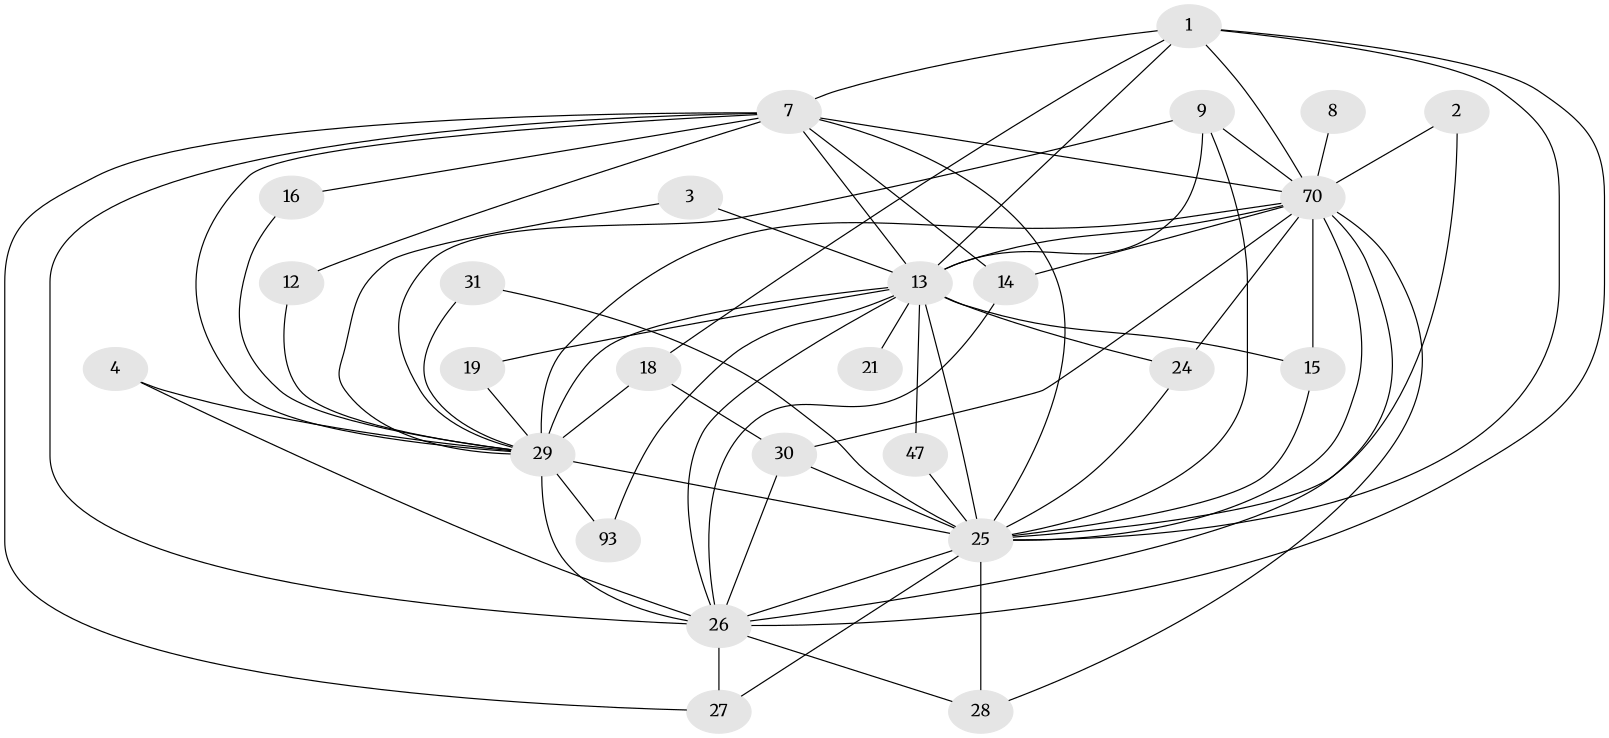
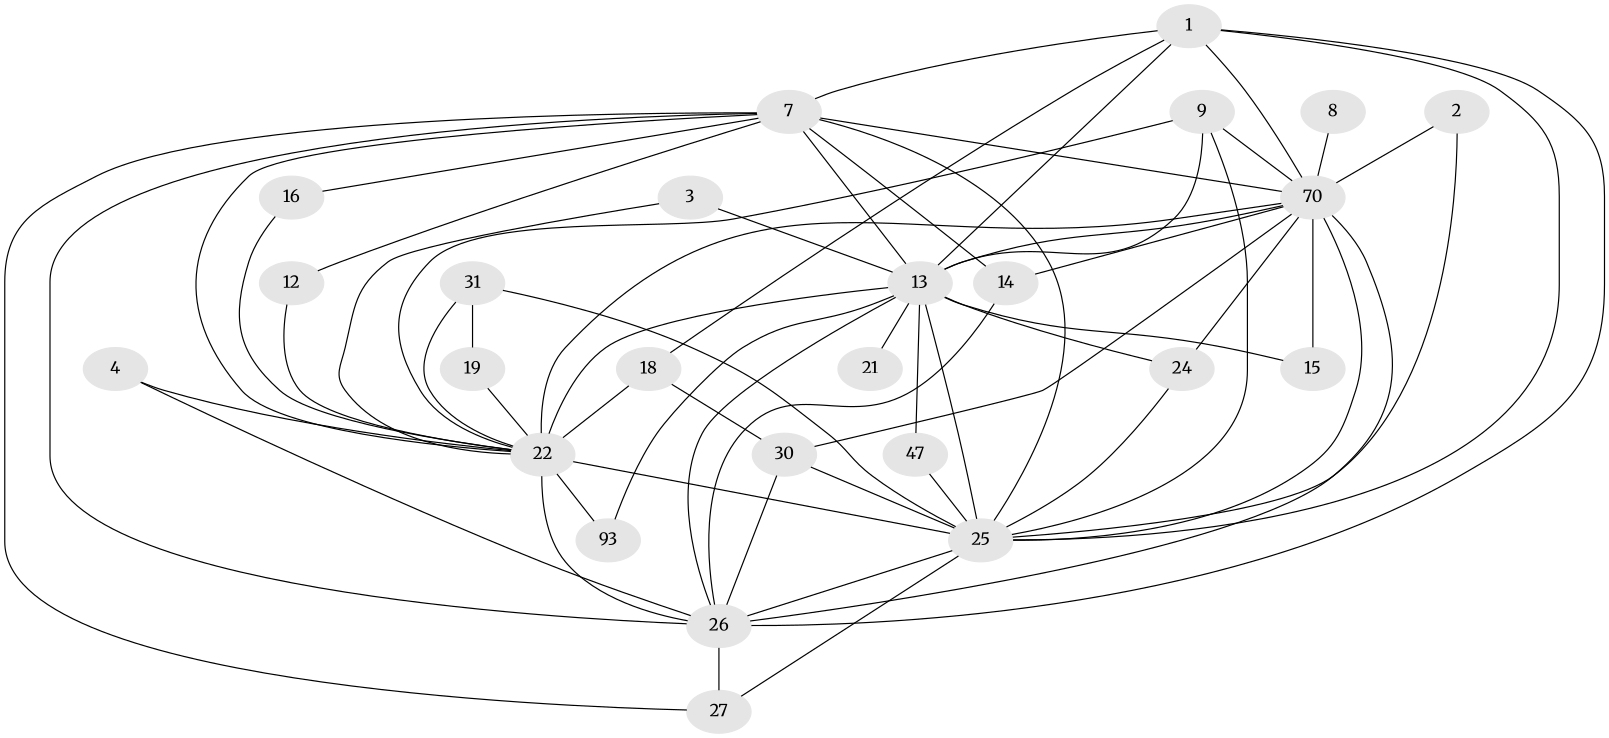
edge "13" -- "19": now "31" -- "19"
node "29": label "29" -> "22"
edge "15" -- "25": removed
node "28": removed
